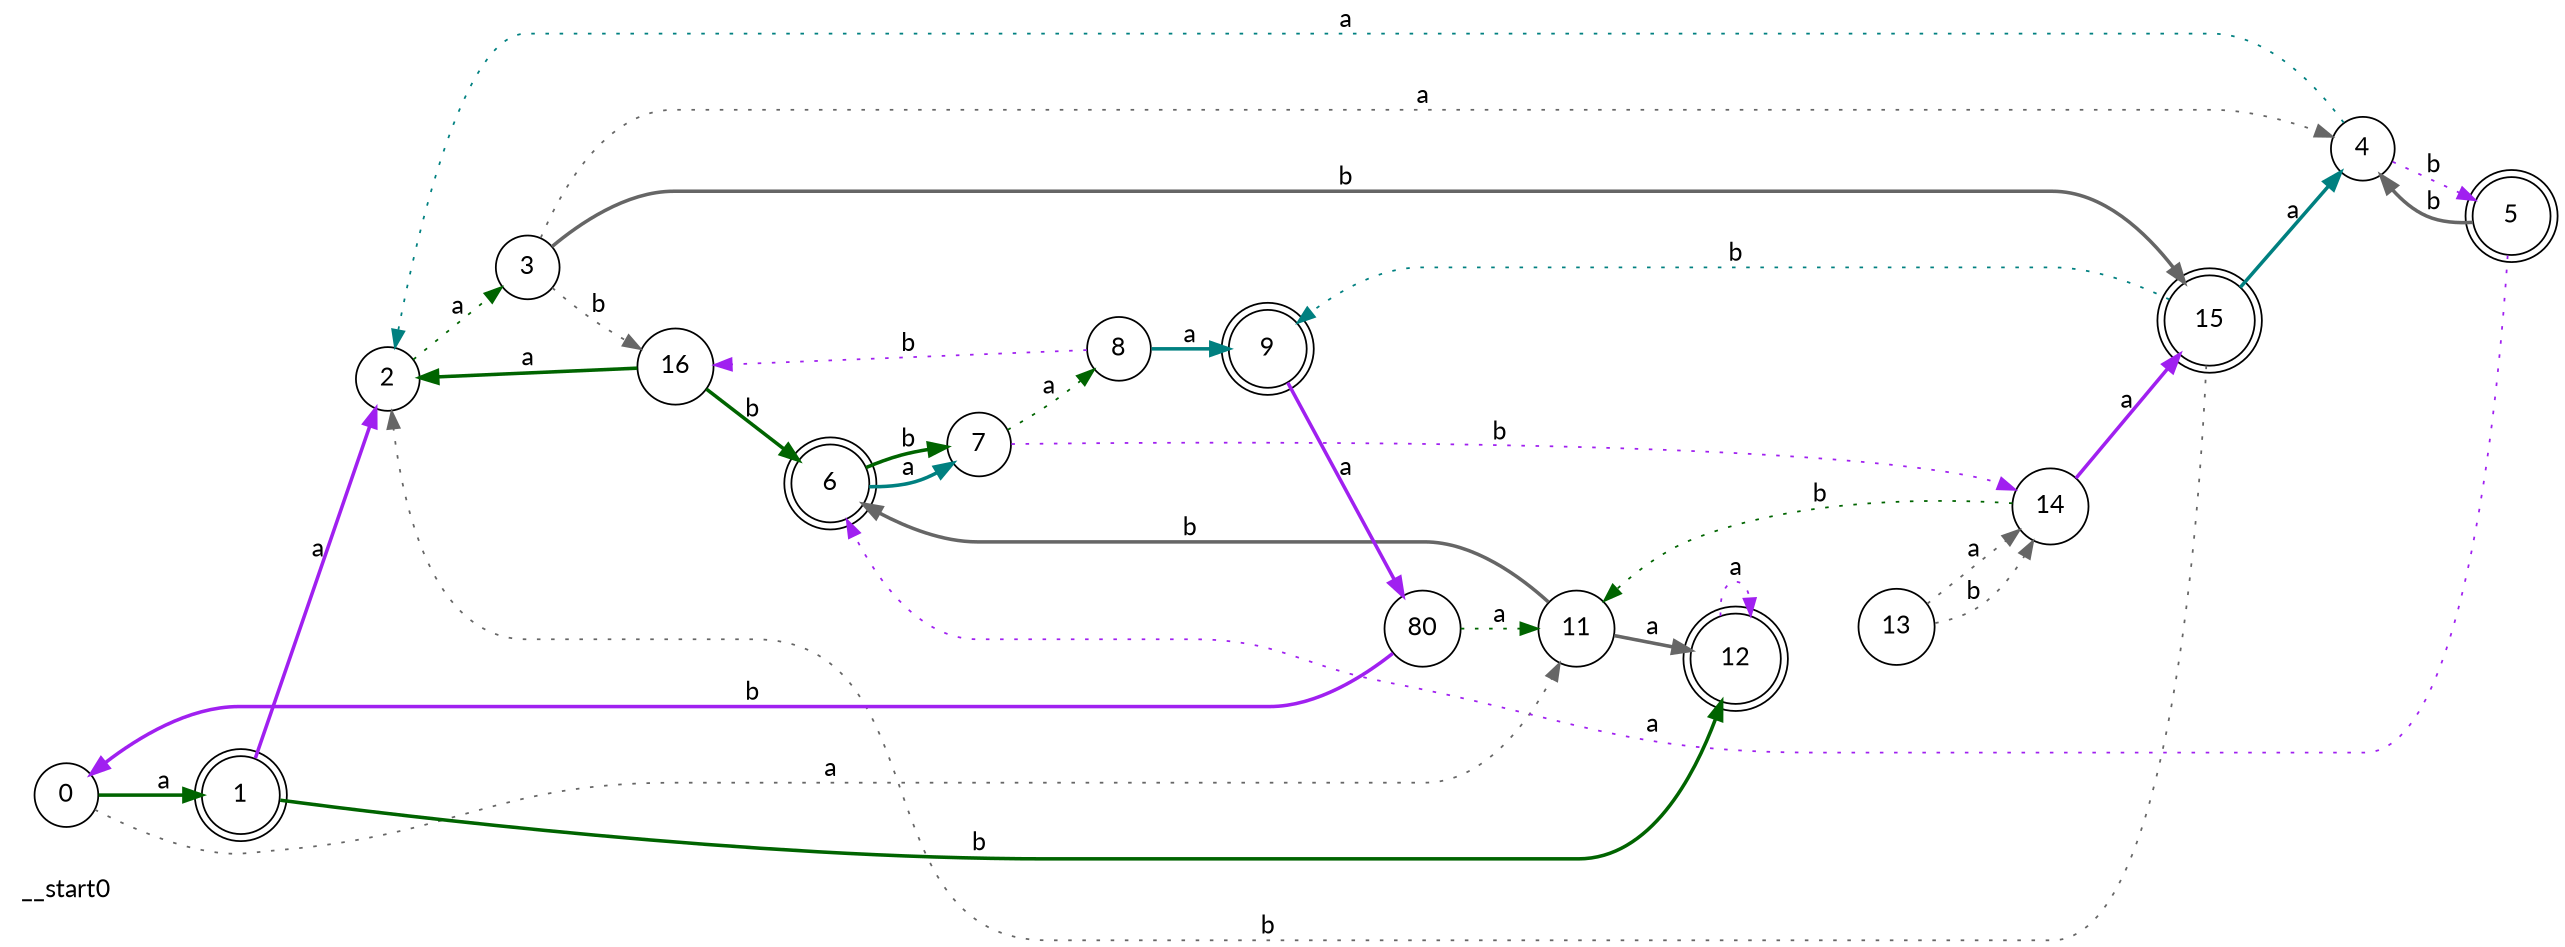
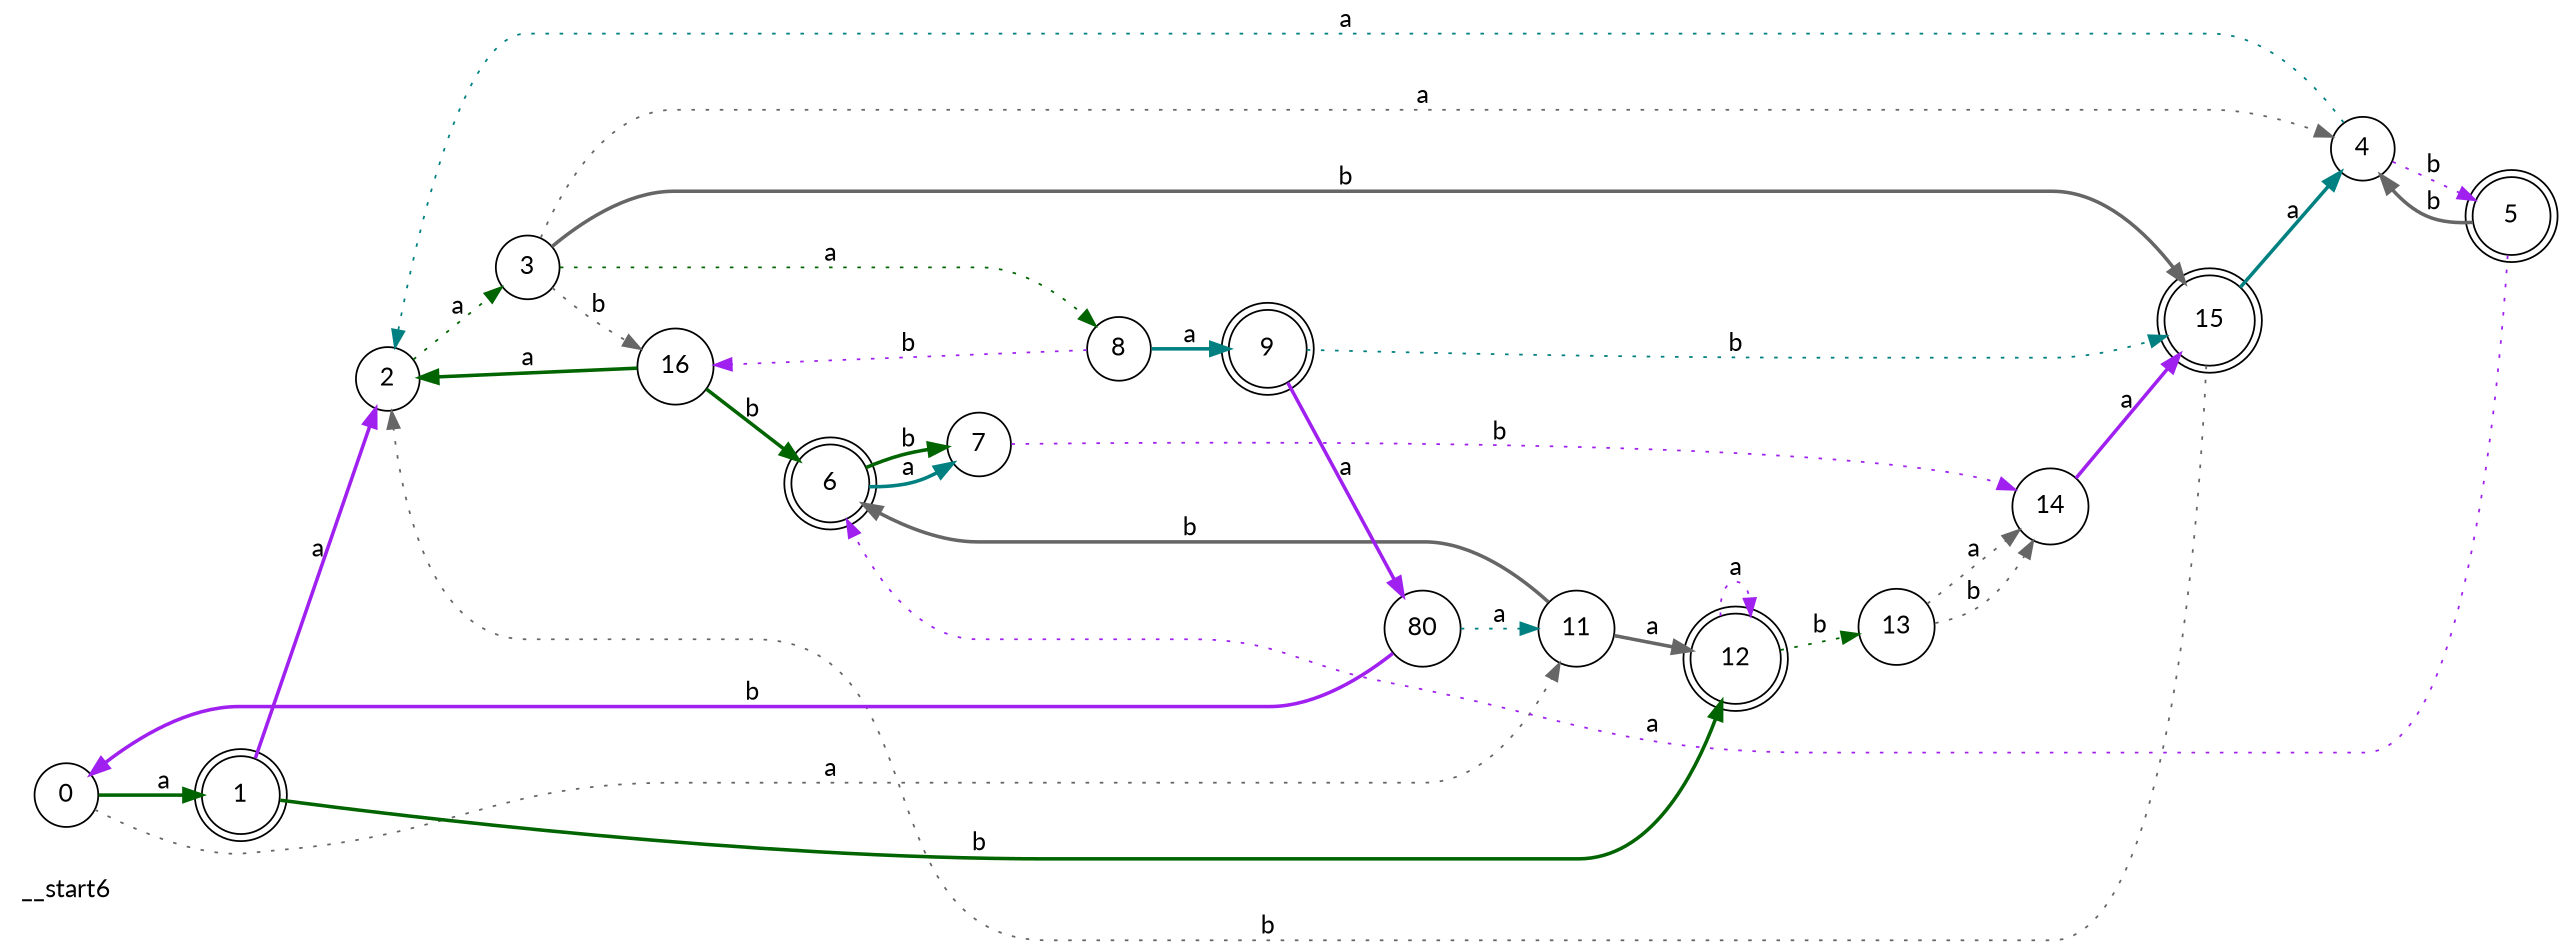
edge "15" -> "9": reversed
edge "7" -> "8": now "3" -> "8"
edge "14" -> "11": removed, label "b"
edge "80" -> "11": color darkgreen -> teal
edge "12" -> "13": added, label "b"
node "__start0": label "__start0" -> "__start6"
